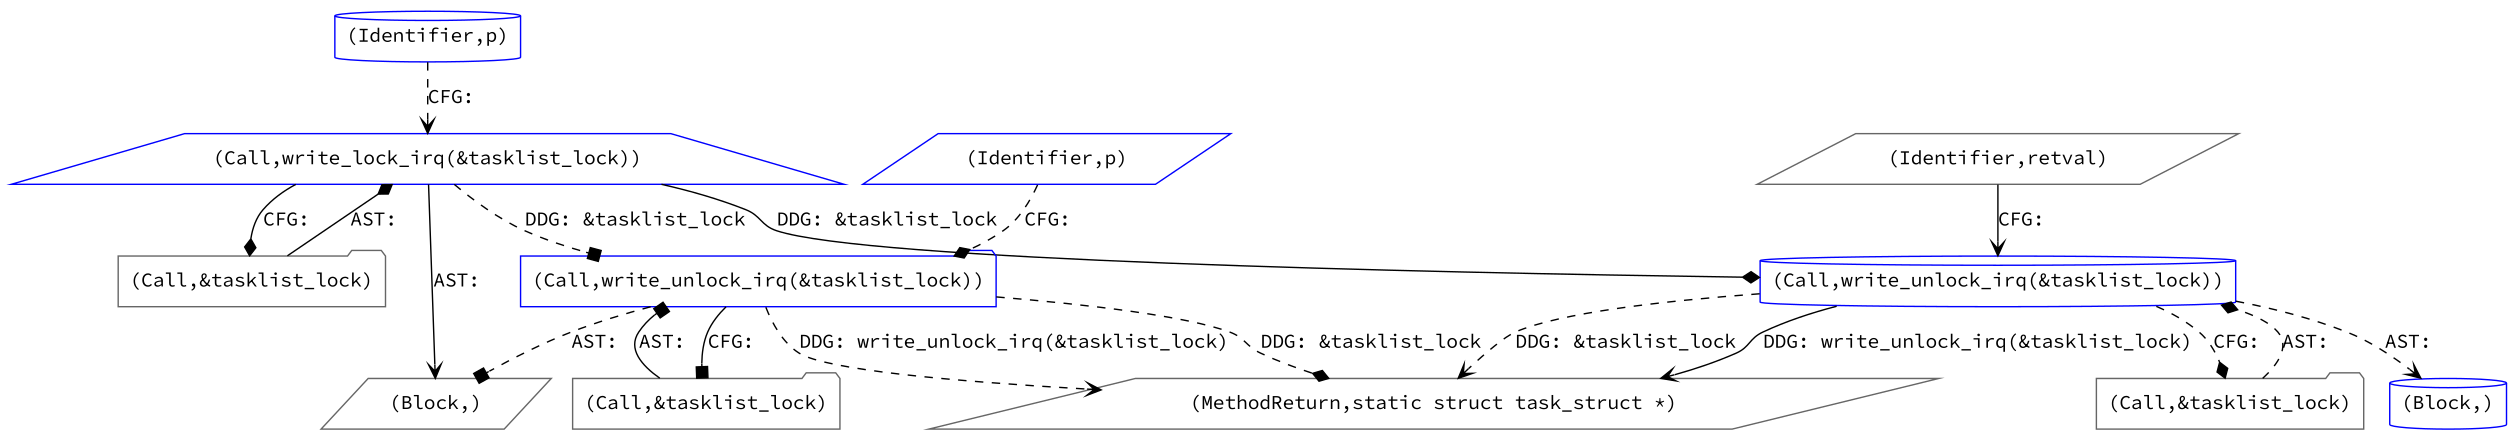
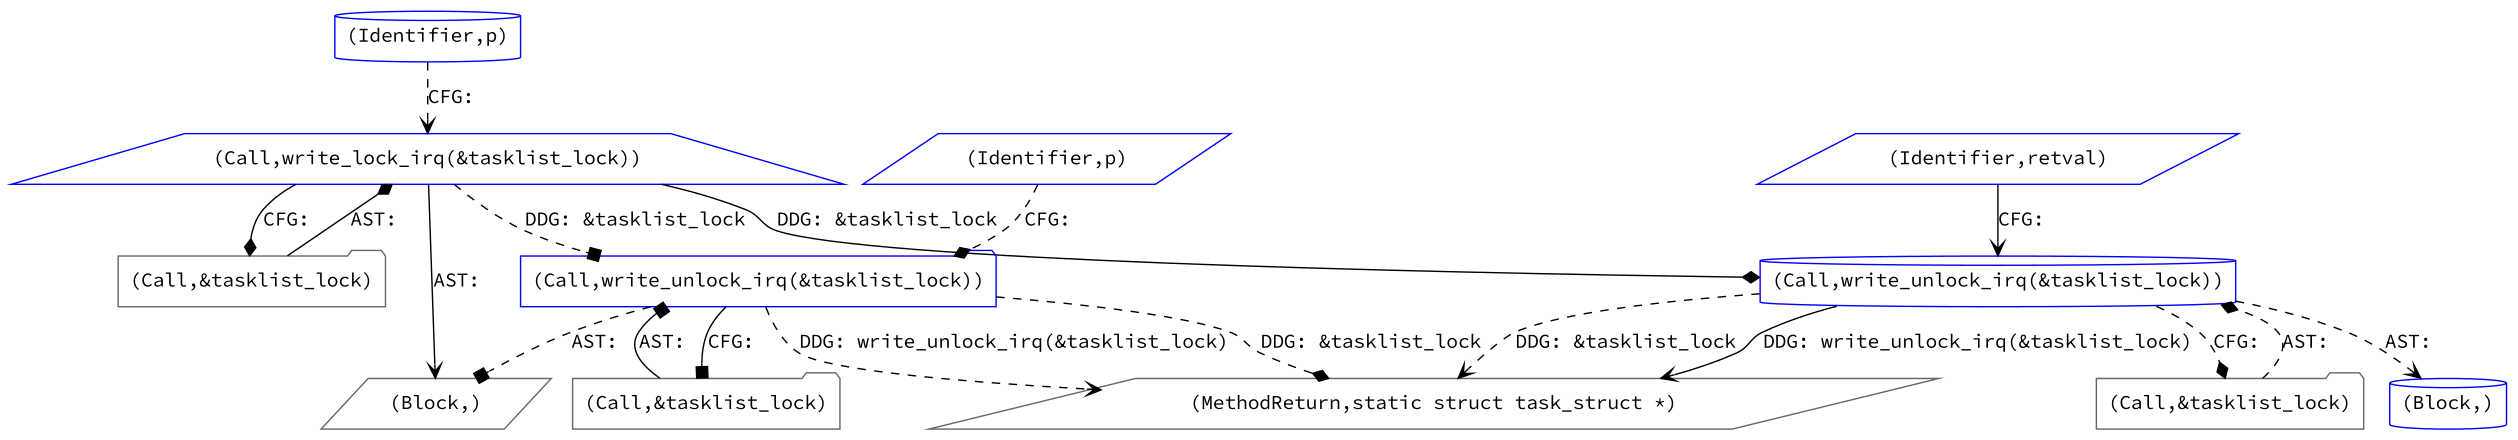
node "(Identifier,retval)": color gray40 -> blue
